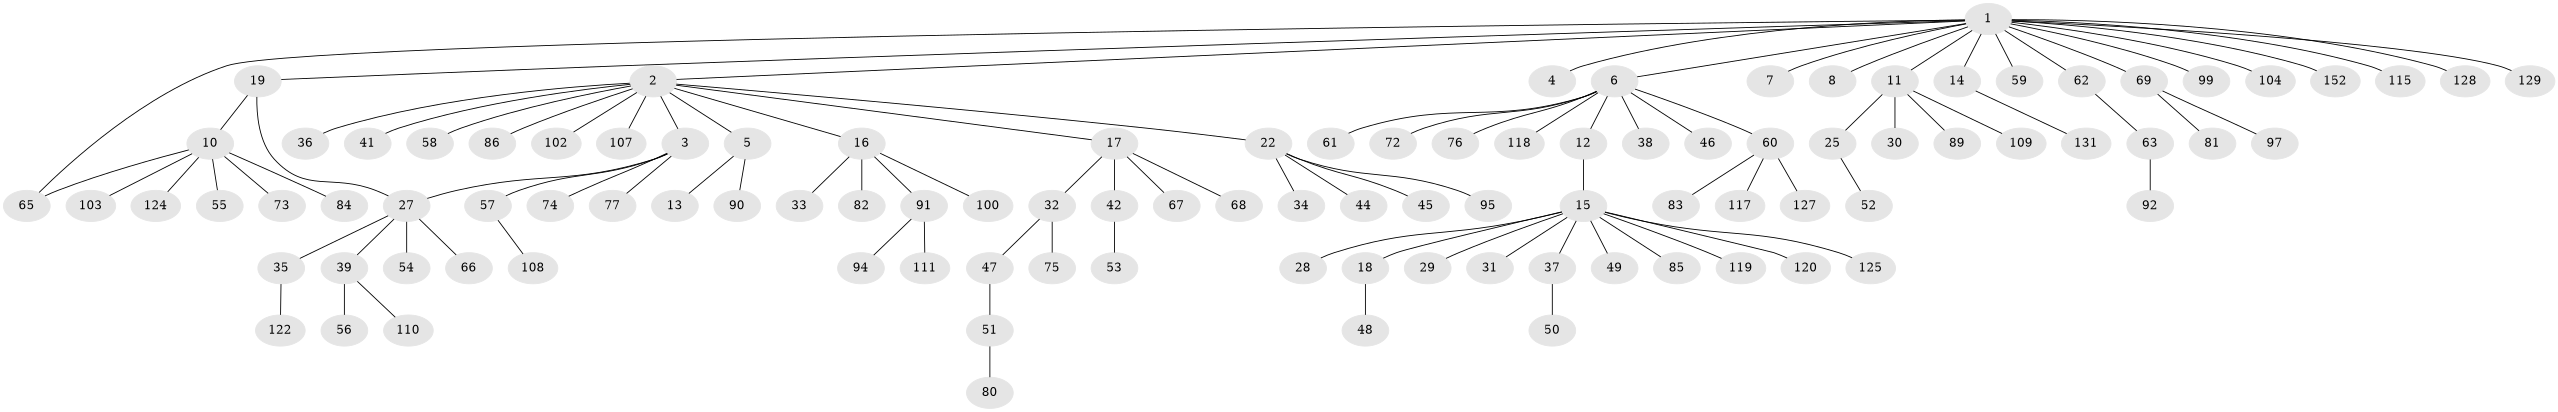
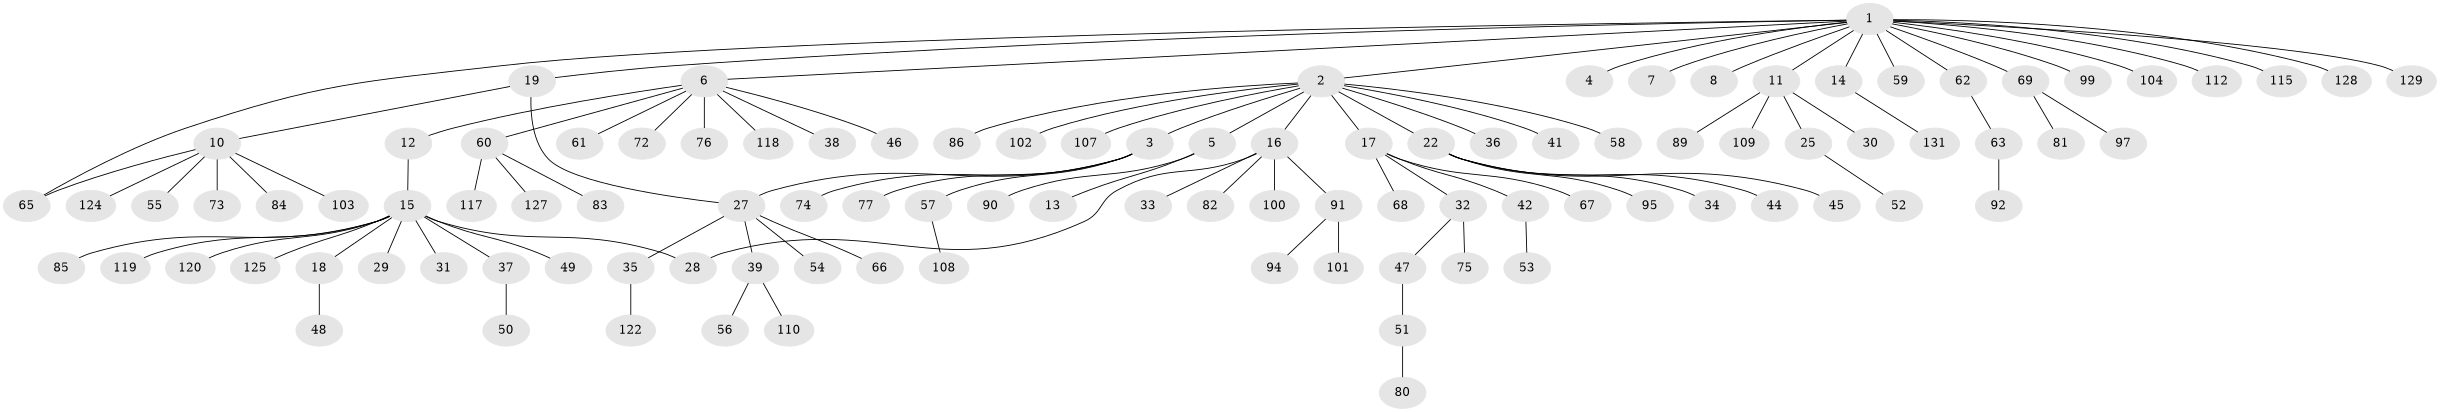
node "152": label "152" -> "112"
edge "16" -- "28": added
node "111": label "111" -> "101"
